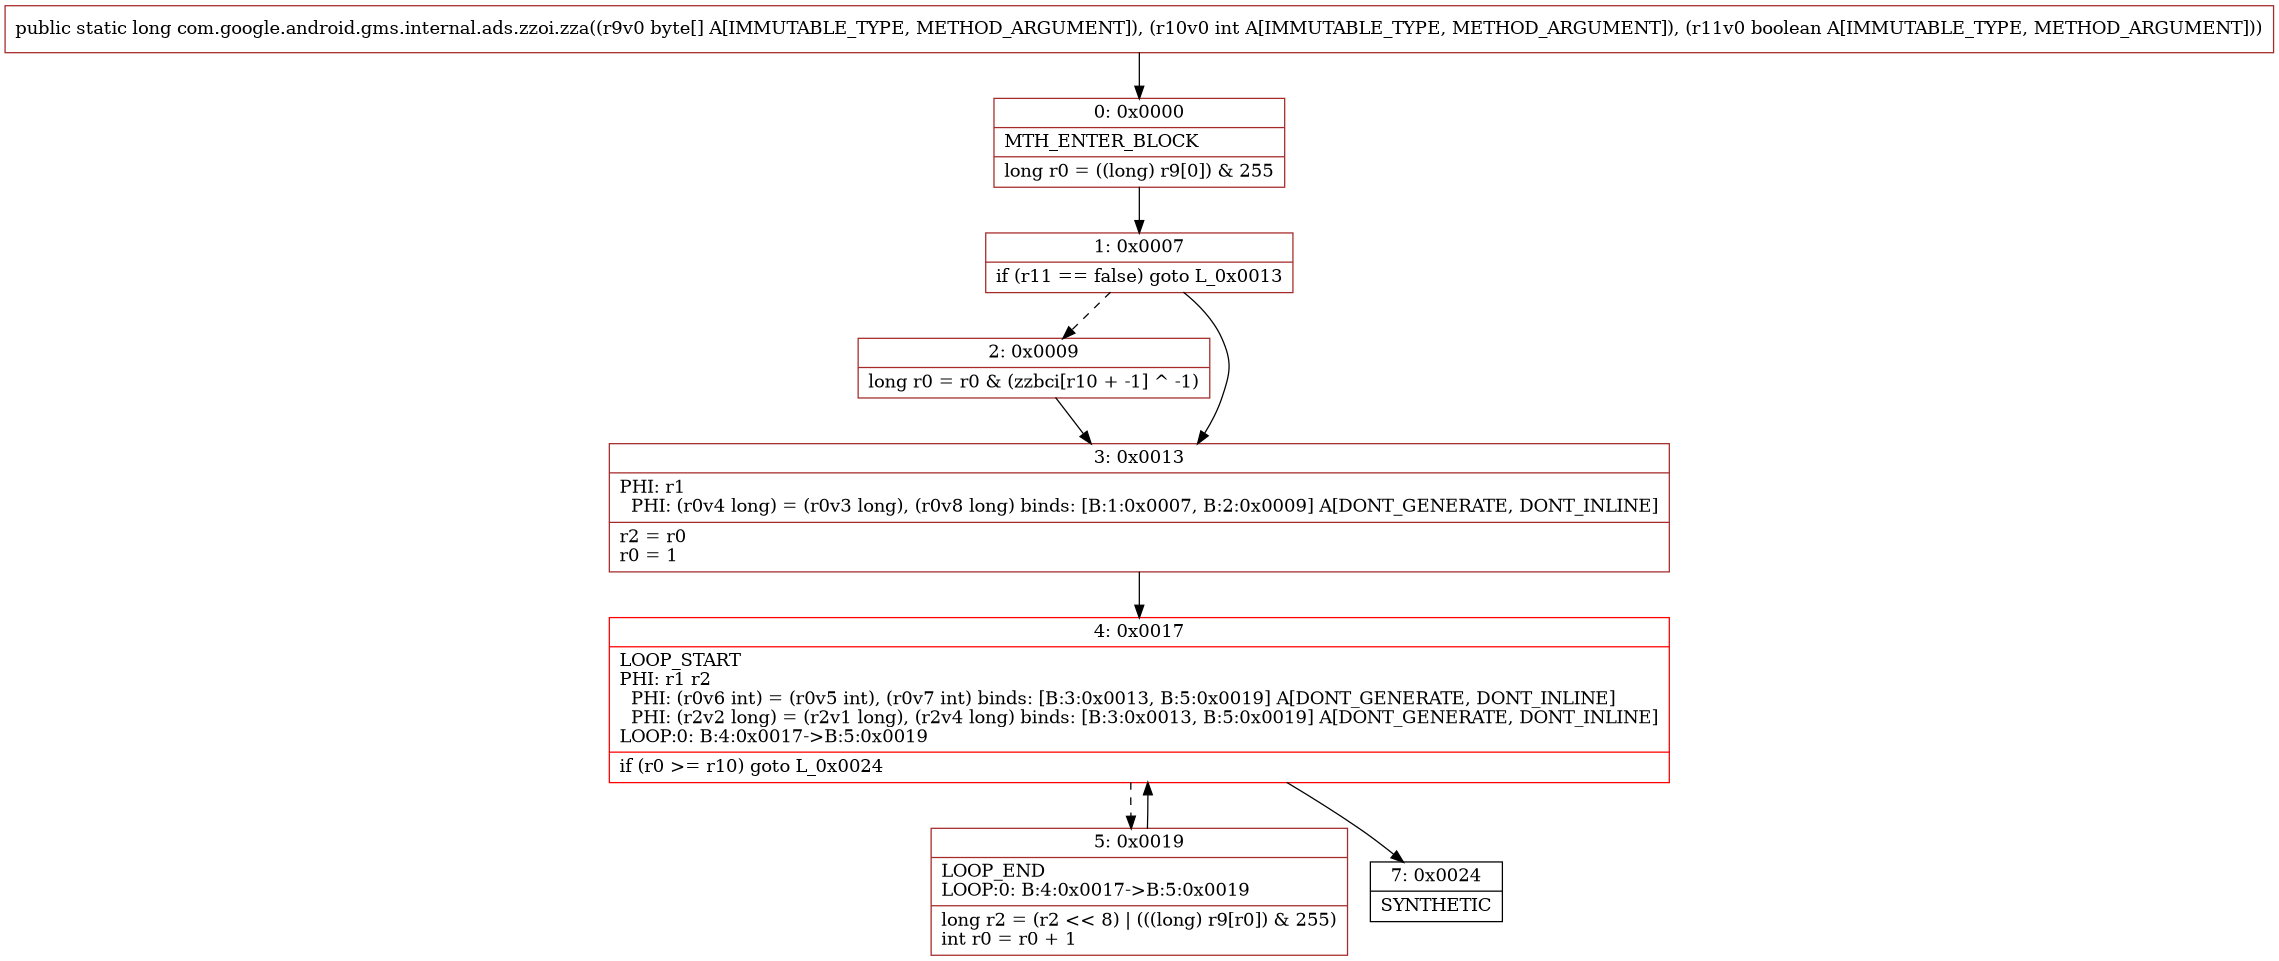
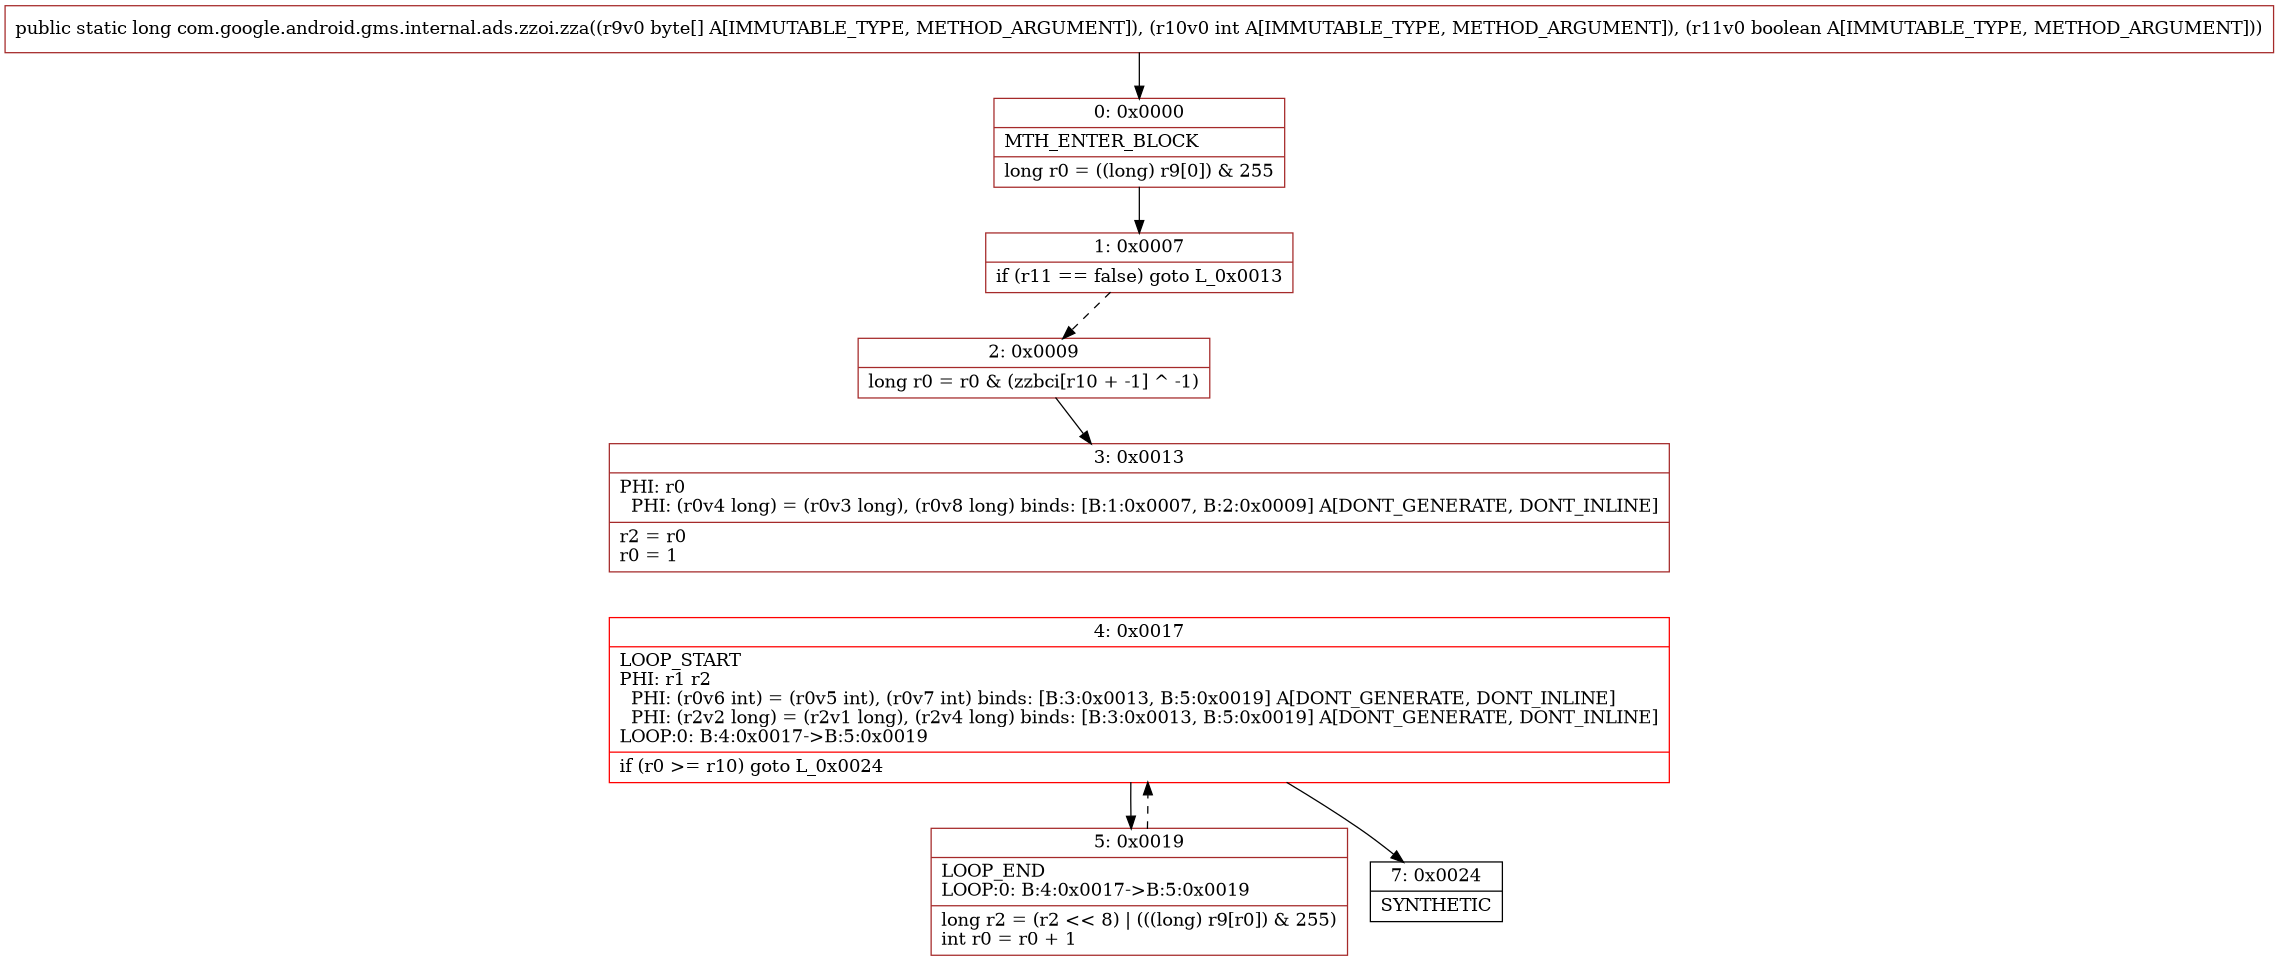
edge "1: 0x0007" -> "3: 0x0013": removed
node "3: 0x0013": text "PHI: r1" -> "PHI: r0"
edge "3: 0x0013" -> "4: 0x0017": removed
edge "4: 0x0017" -> "5: 0x0019": style dashed -> solid
edge "5: 0x0019" -> "4: 0x0017": style solid -> dashed
